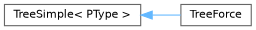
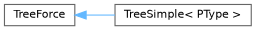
edge "TreeForce" -> "TreeSimple< PType >": reversed
